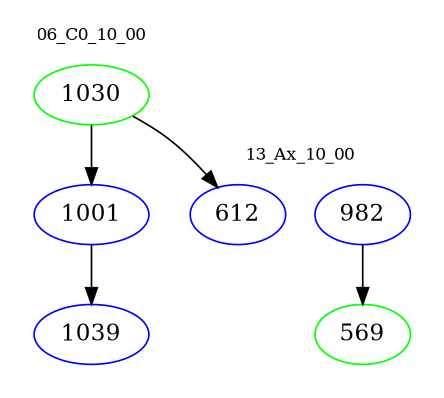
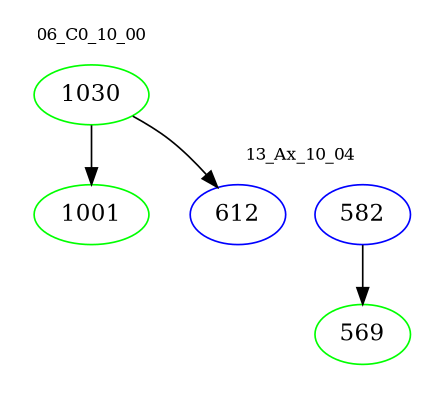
cluster "13_Ax_10_00": label "13_Ax_10_00" -> "13_Ax_10_04"
node "1001": color blue -> green
node "982": label "982" -> "582"
node "1039": removed
